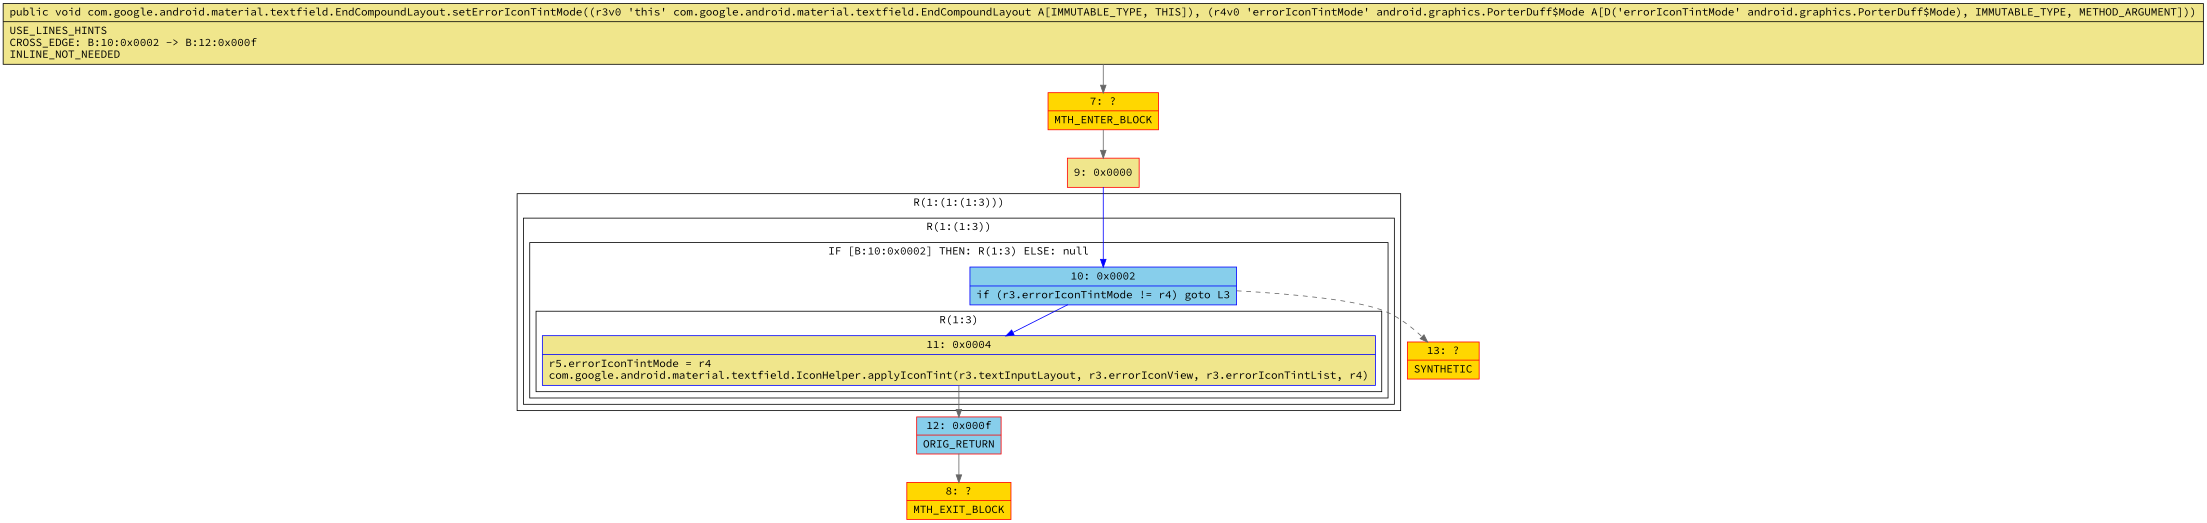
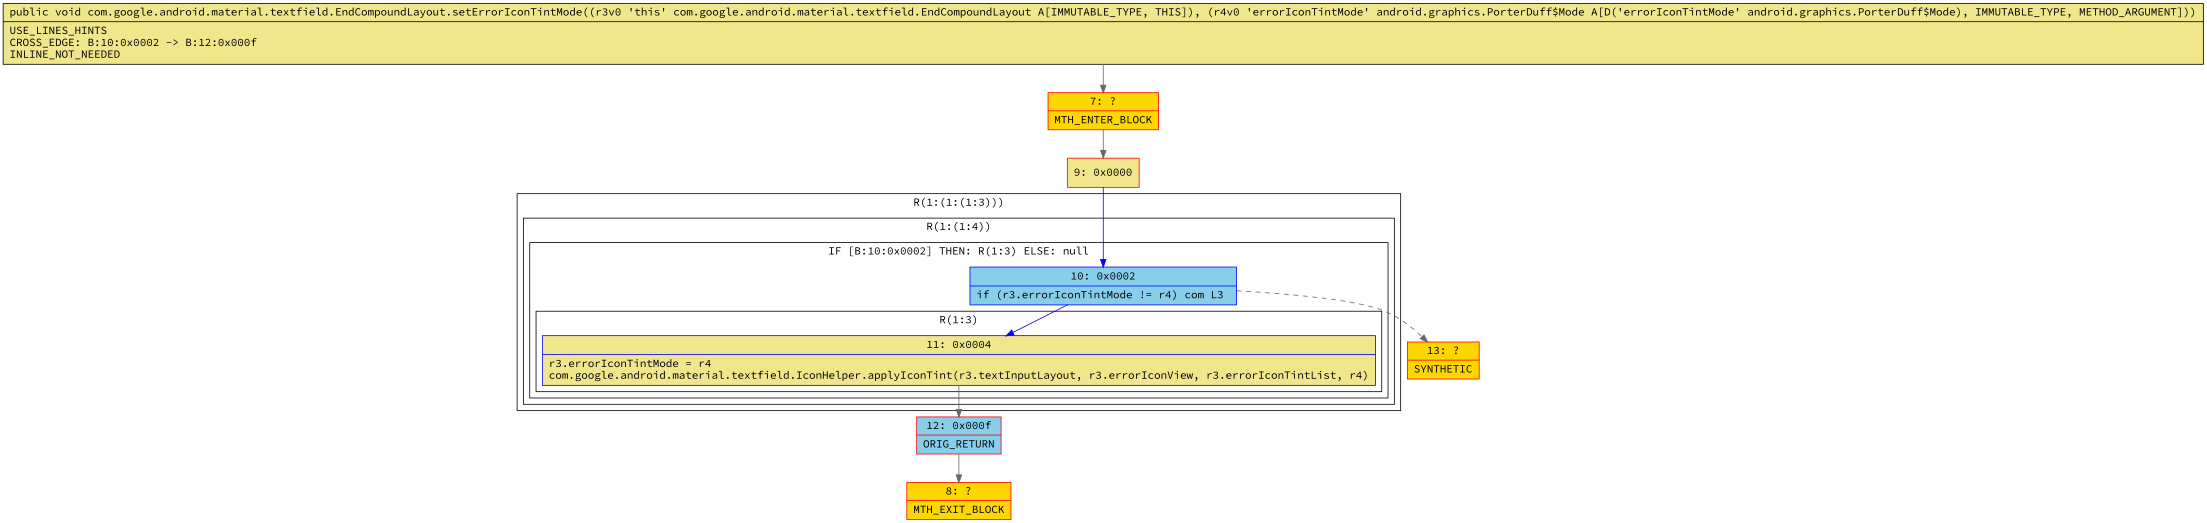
cluster "R(1:(1:3))": label "R(1:(1:3))" -> "R(1:(1:4))"
node "10: 0x0002": text "if (r3.errorIconTintMode != r4) goto L3" -> "if (r3.errorIconTintMode != r4) com L3"
node "11: 0x0004": text "r5.errorIconTintMode = r4" -> "r3.errorIconTintMode = r4"
